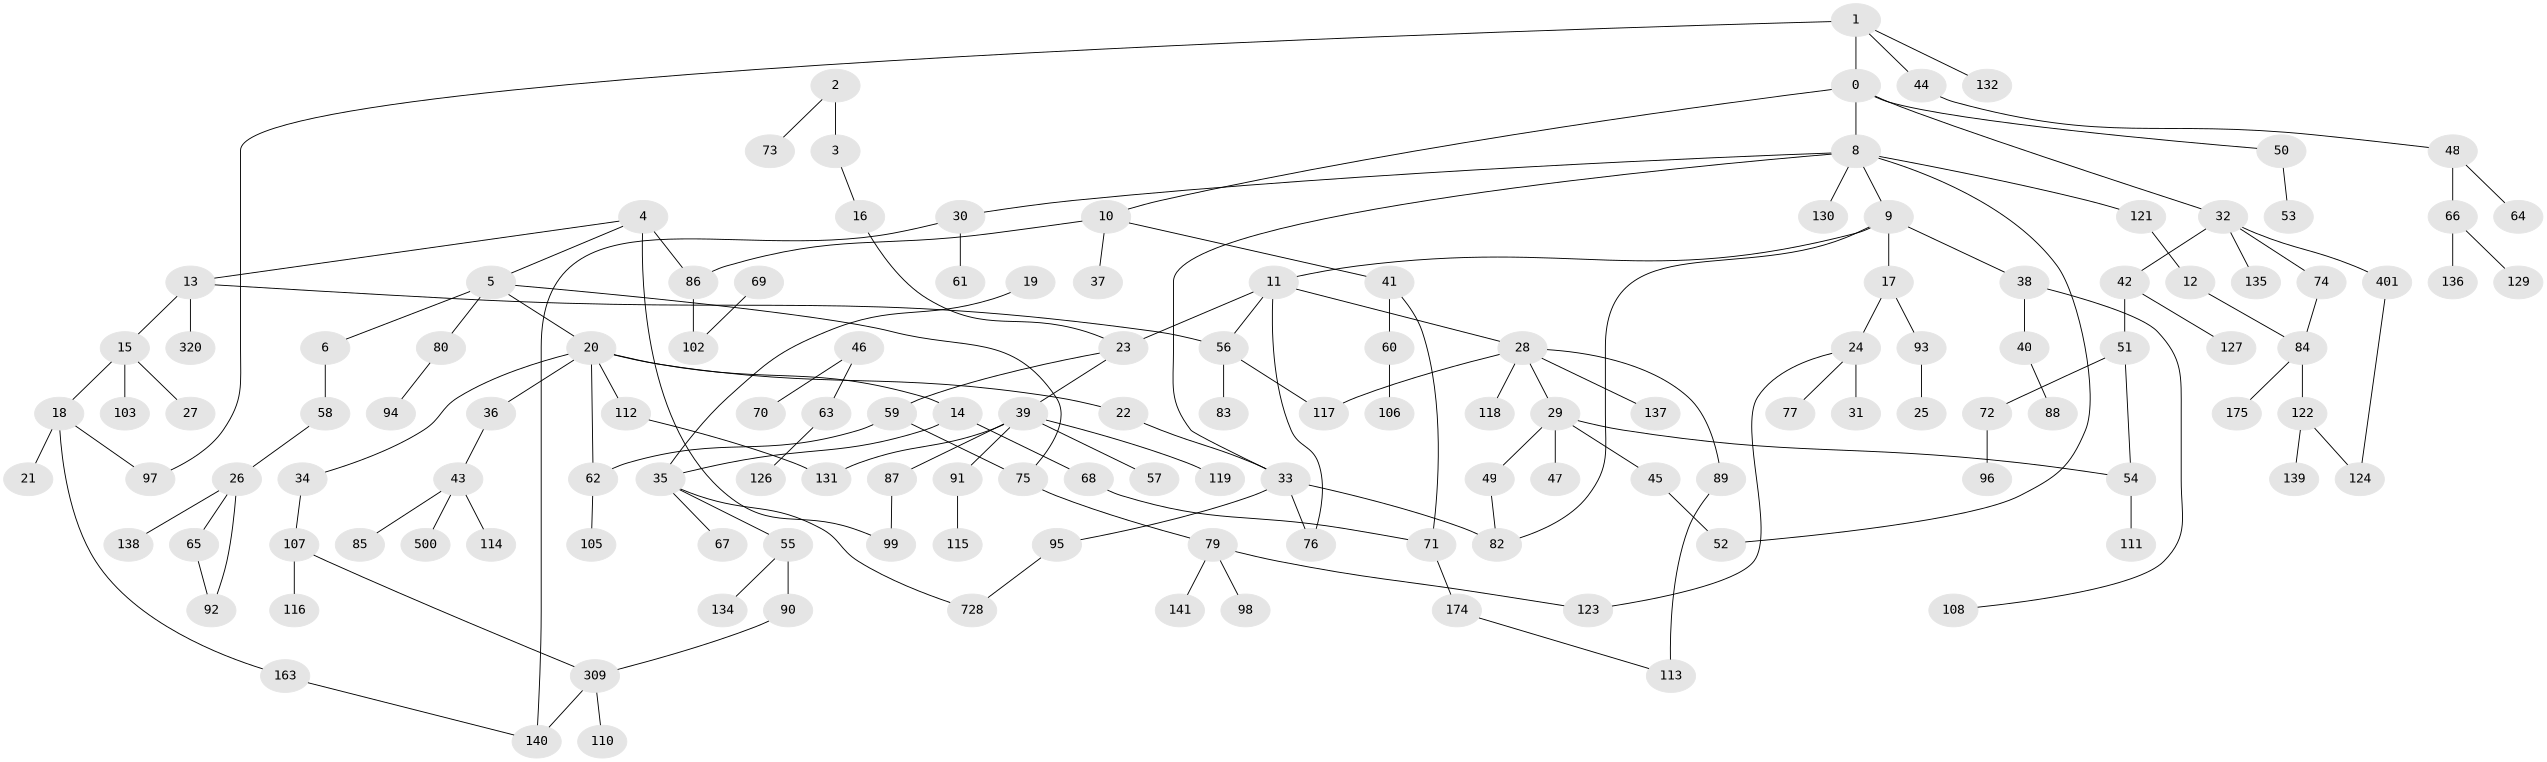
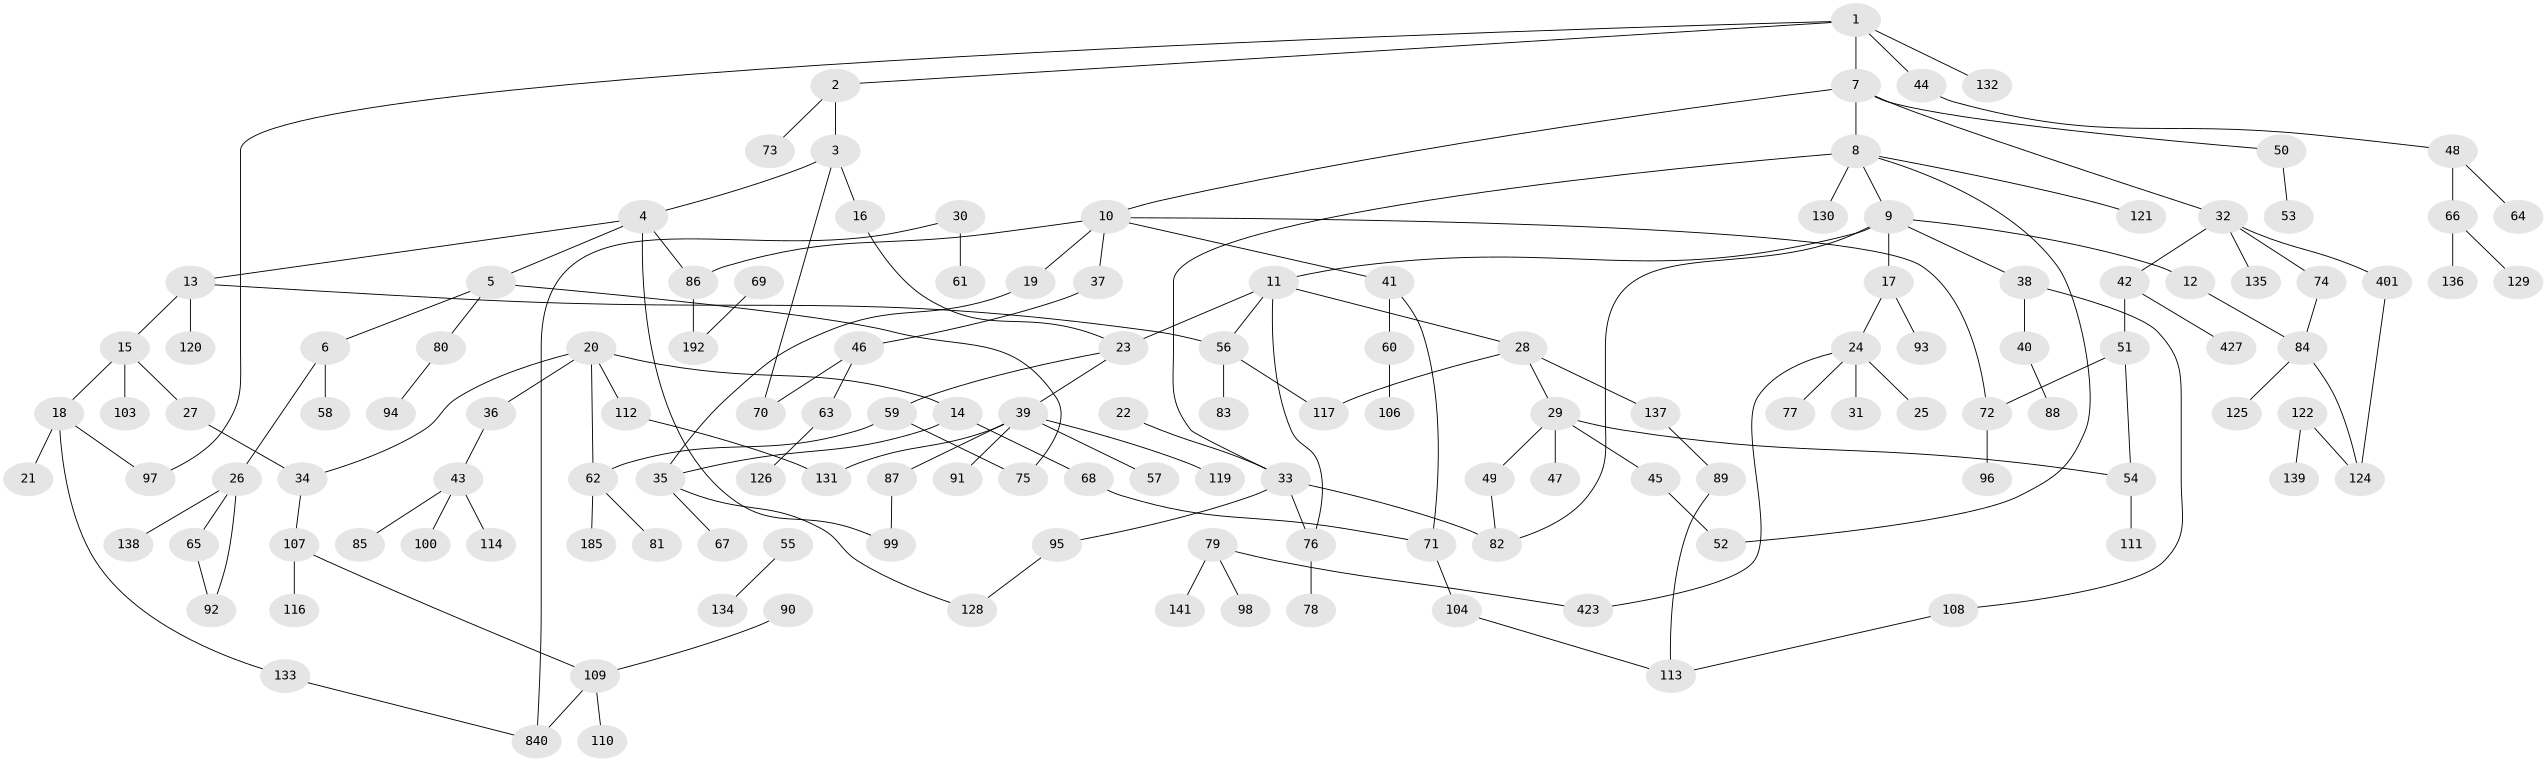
edge "1" -- "2": added
node "0": label "0" -> "7"
edge "8" -- "30": removed
edge "3" -- "4": added
edge "10" -- "72": added
edge "121" -- "12": now "9" -- "12"
edge "10" -- "19": added
edge "3" -- "70": added
edge "5" -- "20": removed
edge "37" -- "46": added
node "320": label "320" -> "120"
node "102": label "102" -> "192"
node "127": label "127" -> "427"
edge "28" -- "89": now "137" -- "89"
edge "93" -- "25": now "24" -- "25"
edge "84" -- "122": now "84" -- "124"
edge "20" -- "22": removed
node "118": removed
node "175": label "175" -> "125"
edge "27" -- "34": added
edge "58" -- "26": now "6" -- "26"
edge "35" -- "55": removed
edge "75" -- "79": removed
node "500": label "500" -> "100"
node "105": label "105" -> "185"
node "81": added
node "115": removed
edge "55" -- "90": removed
node "728": label "728" -> "128"
node "78": added
node "174": label "174" -> "104"
node "123": label "123" -> "423"
edge "108" -- "113": added
node "163": label "163" -> "133"
node "309": label "309" -> "109"
node "140": label "140" -> "840"
